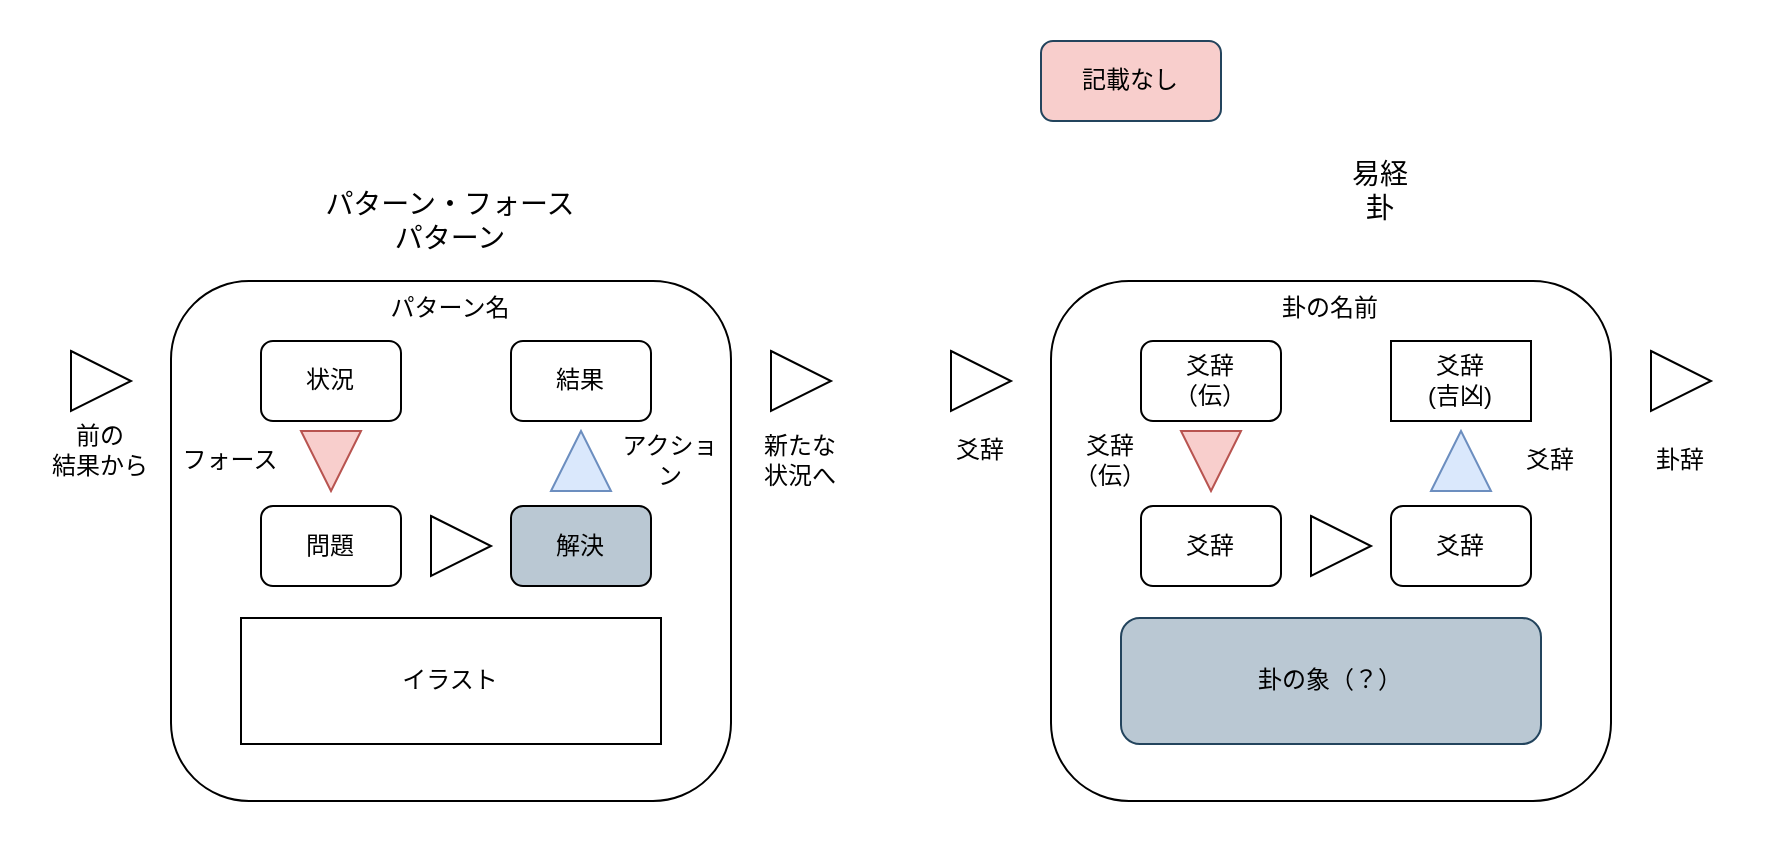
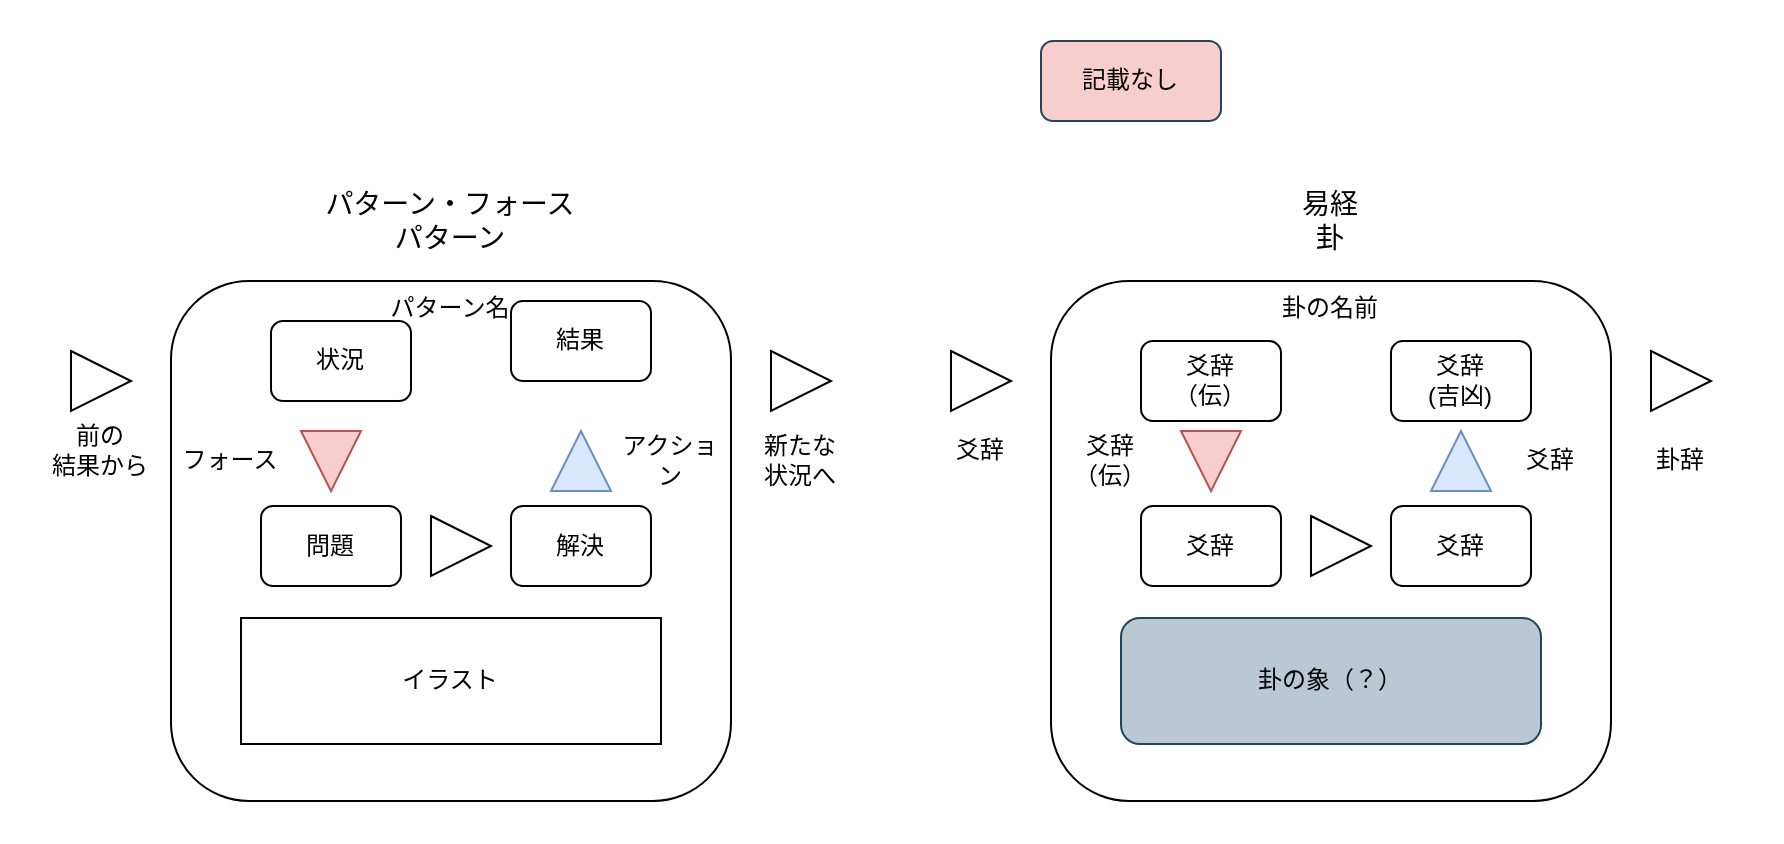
node "易経 卦": moved (1381, 191) -> (1331, 221)
node "状況": moved (331, 381) -> (341, 361)
node "結果": moved (581, 381) -> (581, 341)
node "爻辞 (吉凶)": shape rectangle -> rounded rectangle
node "解決": fillcolor #bac8d3 -> #ffffff
